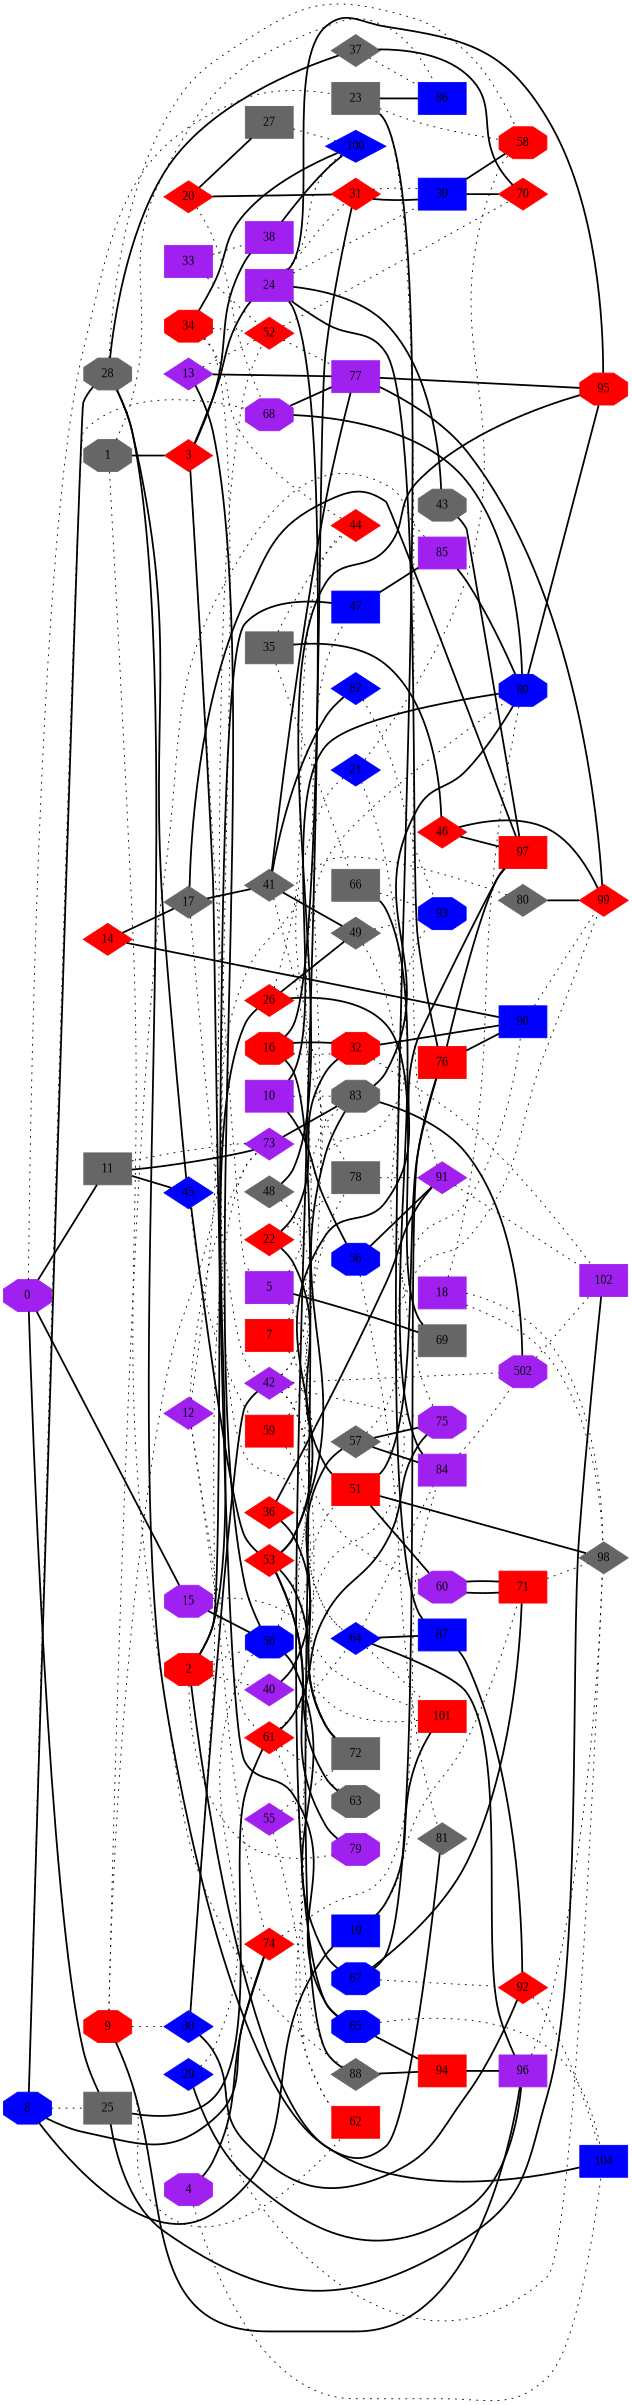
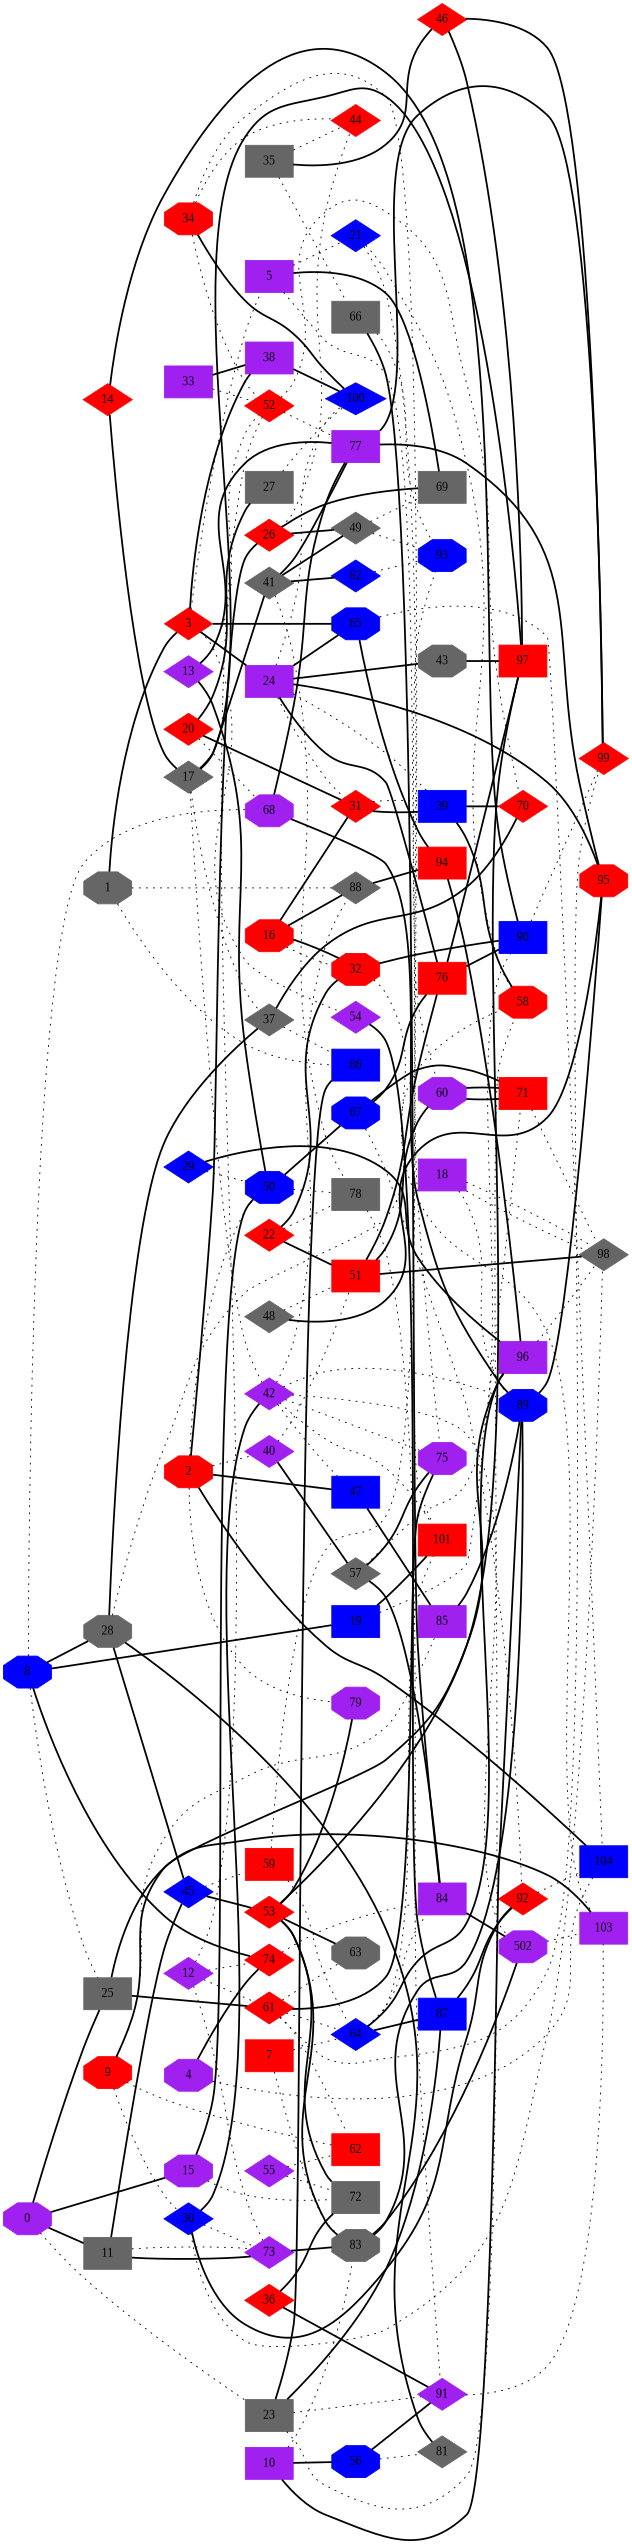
edge "38" -- "33": style dotted -> bold
node "80": removed
edge "17" -- "37": added
node "54": added
node "102": label "102" -> "103"
edge "502" -- "84": style dotted -> bold
